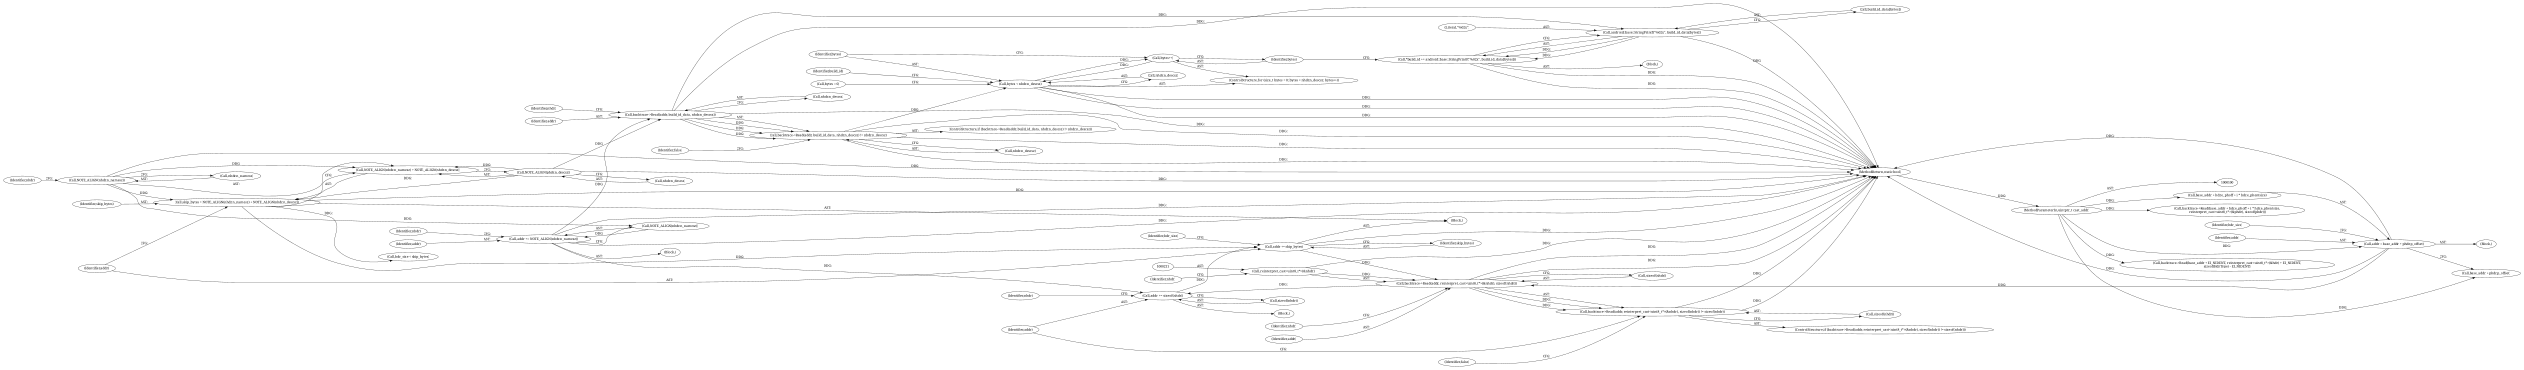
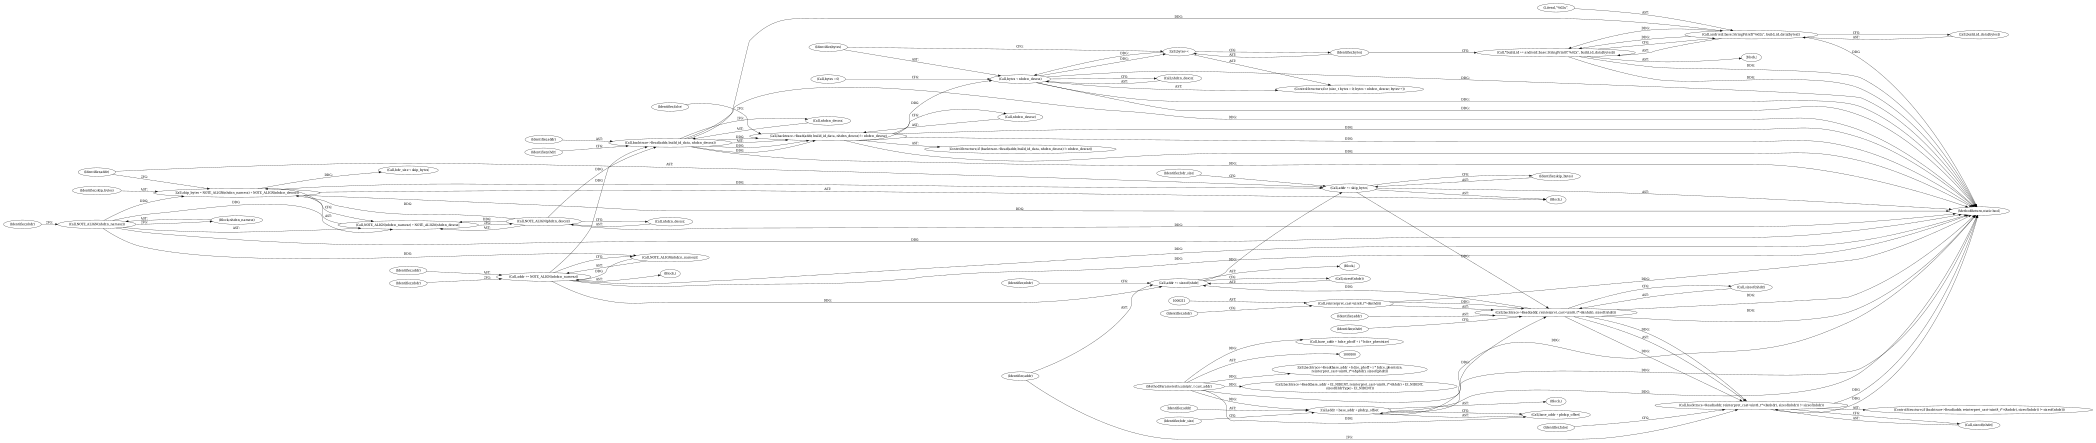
node "(Identifier,build_id)": removed
node "(Call,nhdr.n_namesz)": label "(Call,nhdr.n_namesz)" -> "(Block,nhdr.n_namesz)"
edge "(MethodReturn,static bool)" -> "(MethodParameterIn,uintptr_t cast_addr)": reversed
edge "(Call,base_addr + hdr.e_phoff + i * hdr.e_phentsize)" -> "(Call,addr = base_addr + phdr.p_offset)": now "(Call,base_addr + phdr.p_offset)" -> "(Call,addr = base_addr + phdr.p_offset)"
edge "(Call,addr += skip_bytes)" -> "(MethodReturn,static bool)": label "DDG: " -> "AST: "
